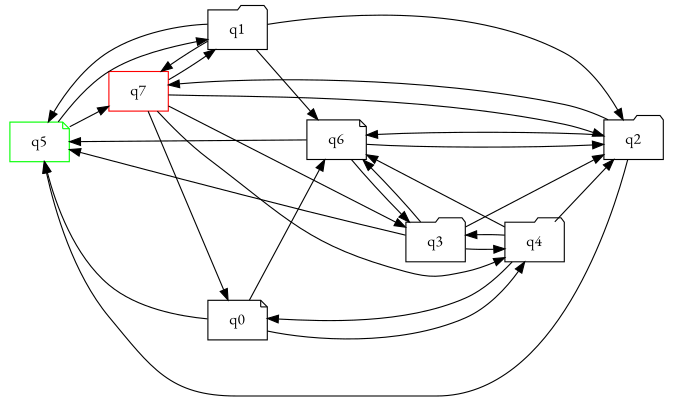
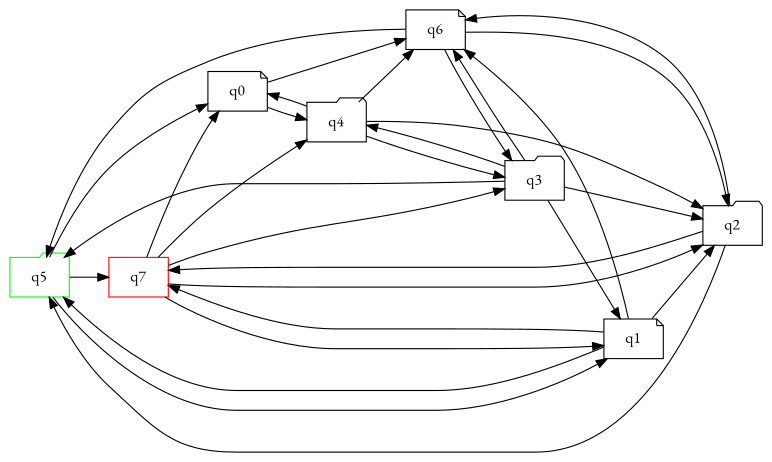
node "q1": shape folder -> note
node "q5": shape note -> folder
edge "q3" -> "q1": added
edge "q0" -> "q5": reversed
